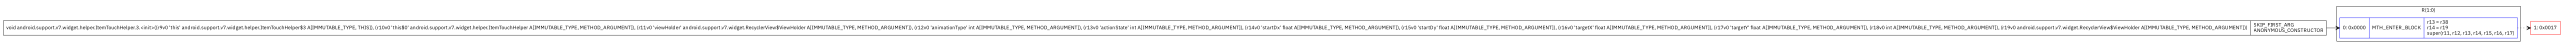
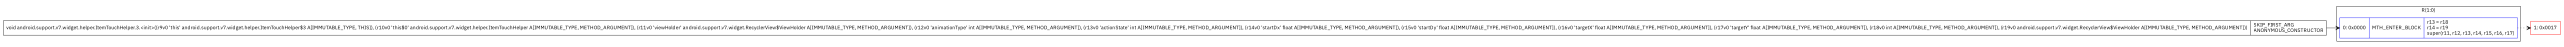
node "0: 0x0000": text "r13 = r38" -> "r13 = r18"
